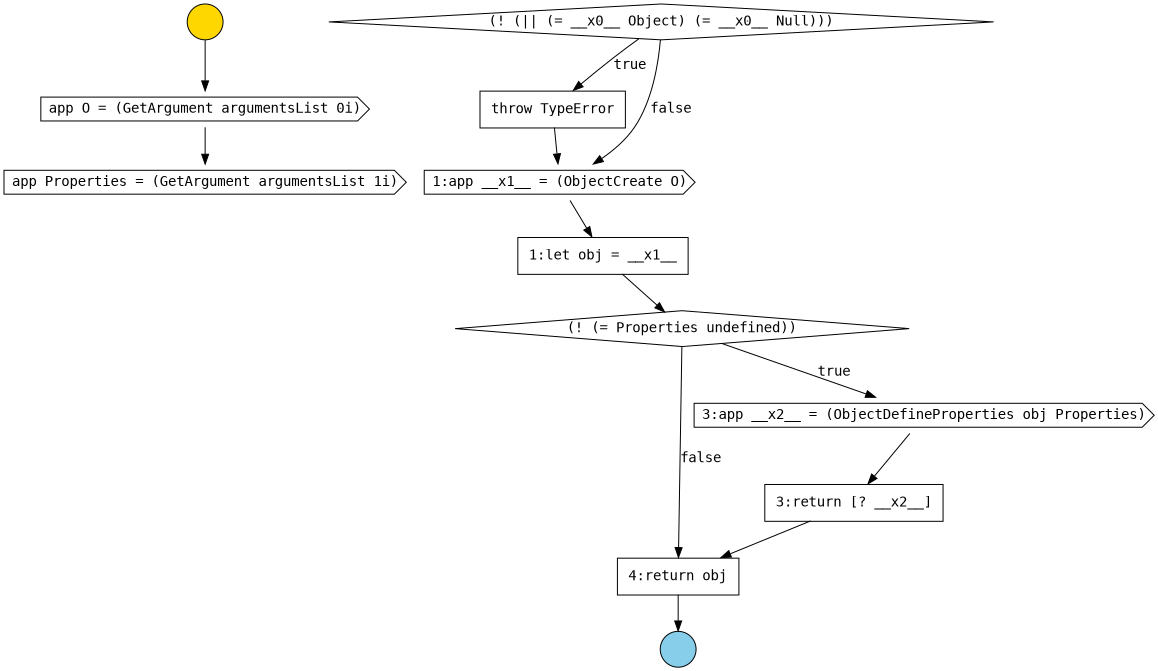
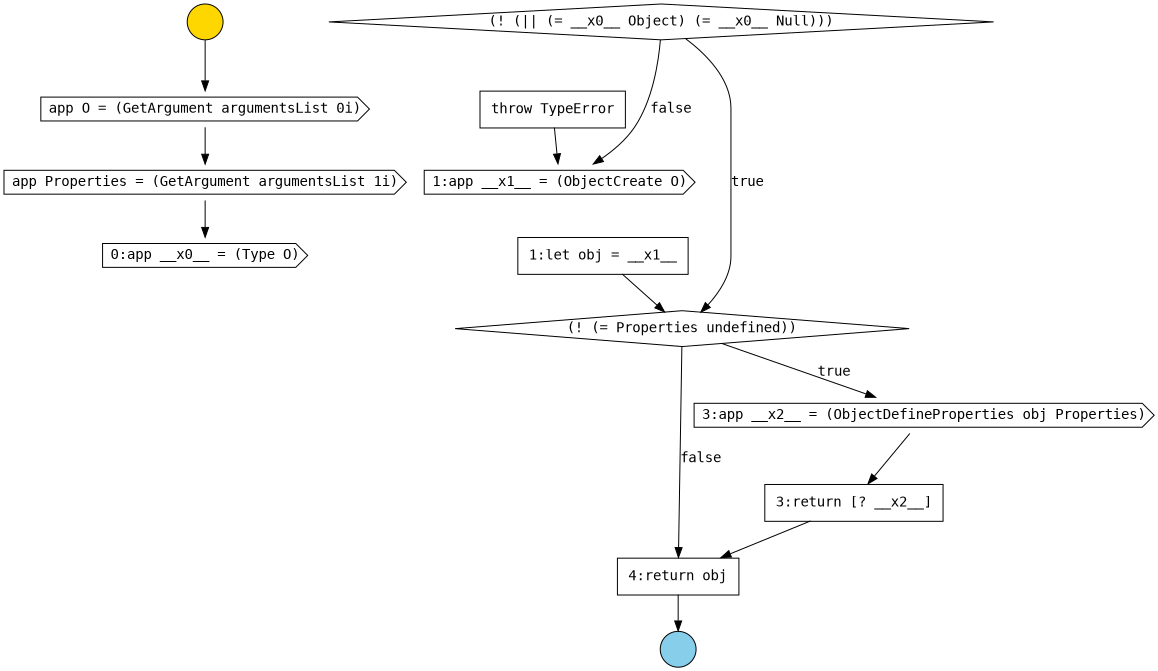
edge "(! (|| (= __x0__ Object) (= __x0__ Null)))" -> "throw TypeError": now "(! (|| (= __x0__ Object) (= __x0__ Null)))" -> "(! (= Properties undefined))"
edge "1:app __x1__ = (ObjectCreate O)" -> "1:let obj = __x1__": removed
node "0:app __x0__ = (Type O)": added
